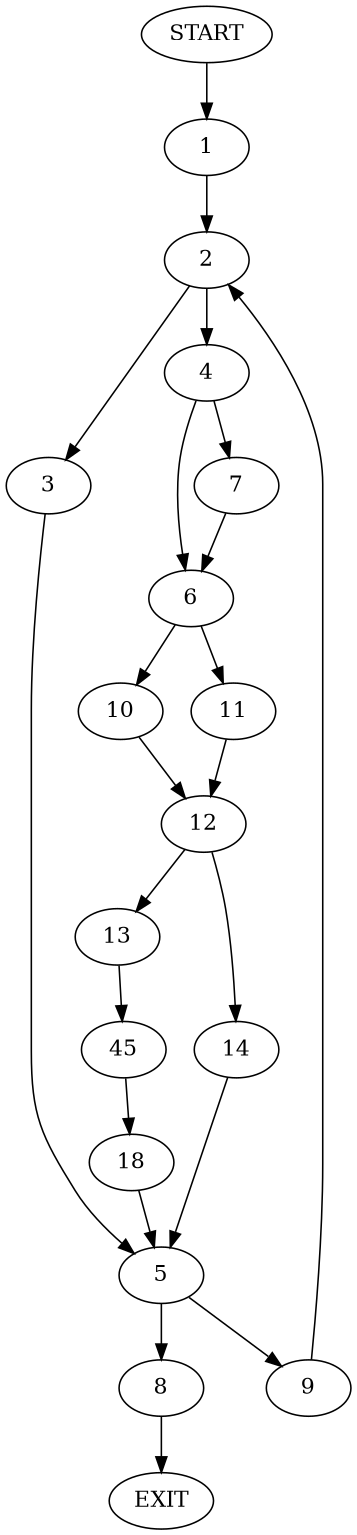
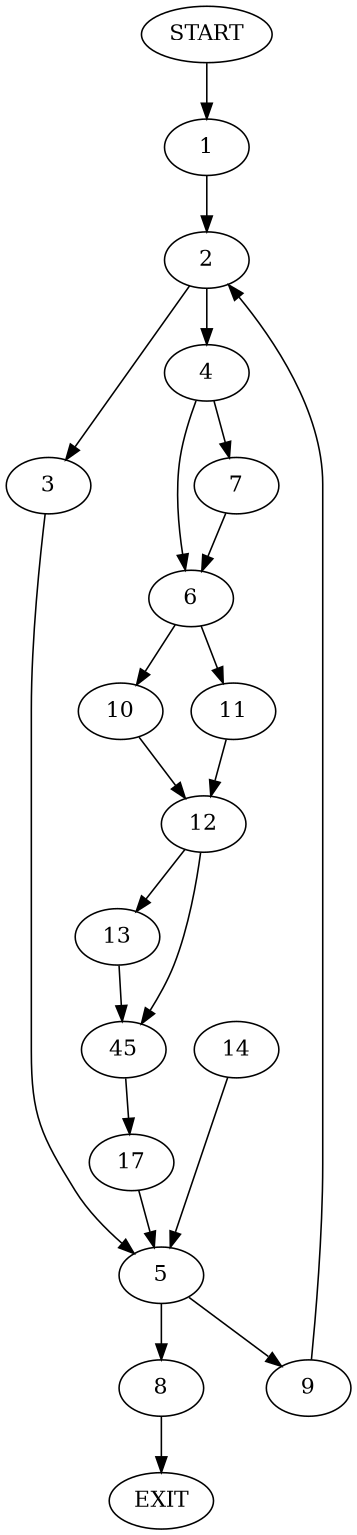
edge "12" -> "14": now "12" -> "45"
node "18": label "18" -> "17"
